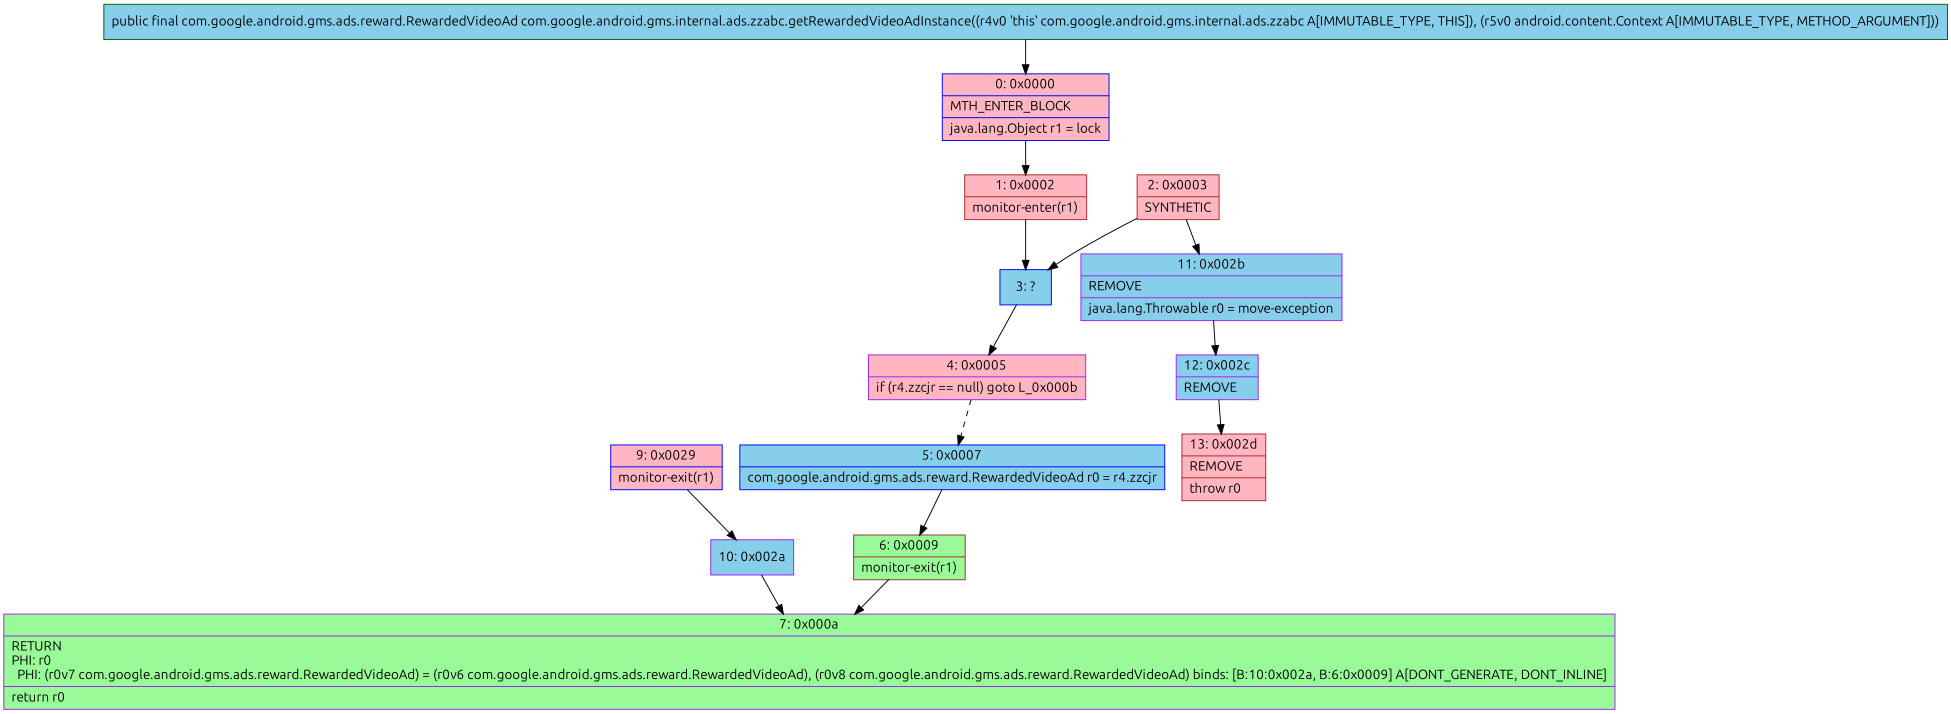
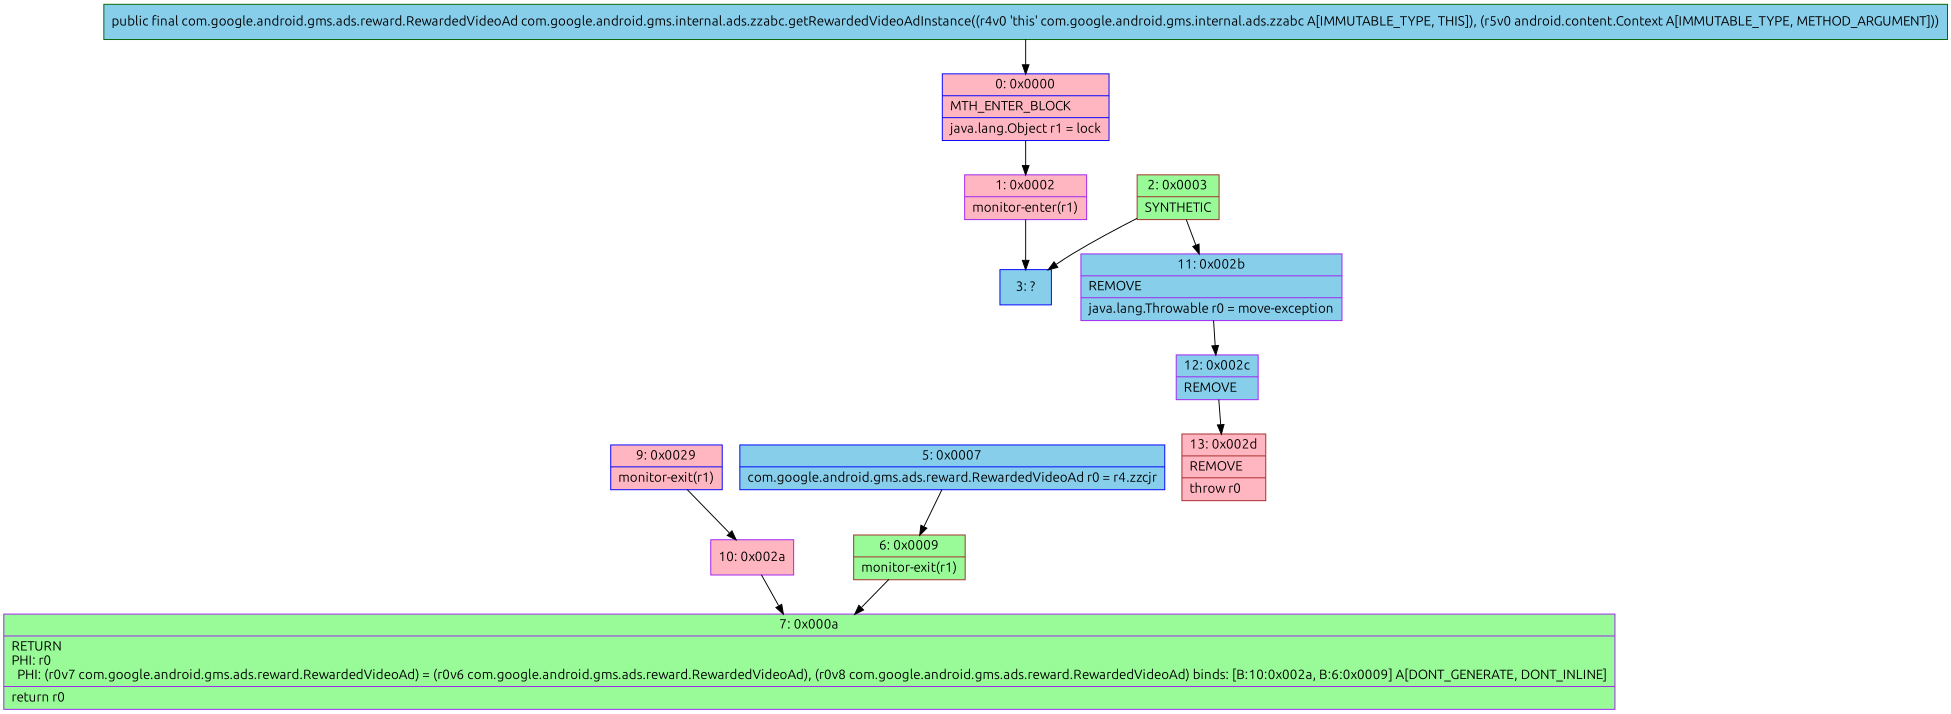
node "1: 0x0002": color brown -> purple
node "2: 0x0003": fillcolor lightpink -> palegreen
node "4: 0x0005": removed
node "10: 0x002a": fillcolor skyblue -> lightpink
